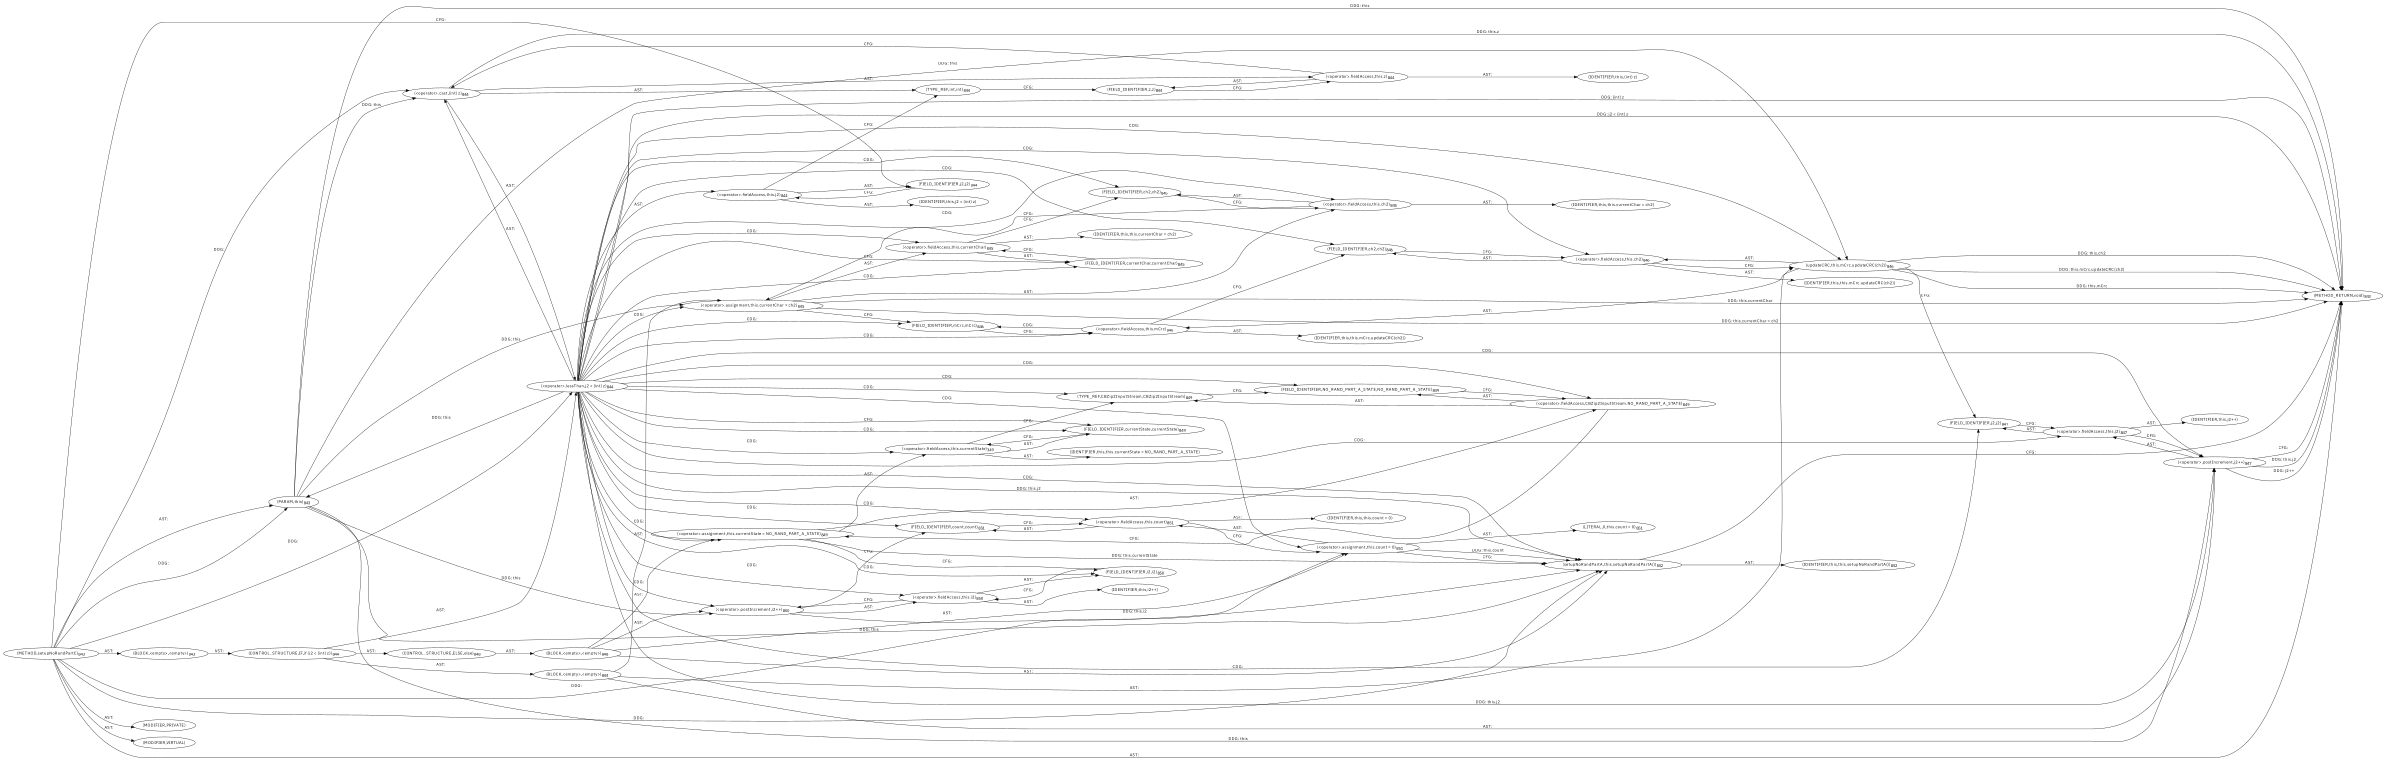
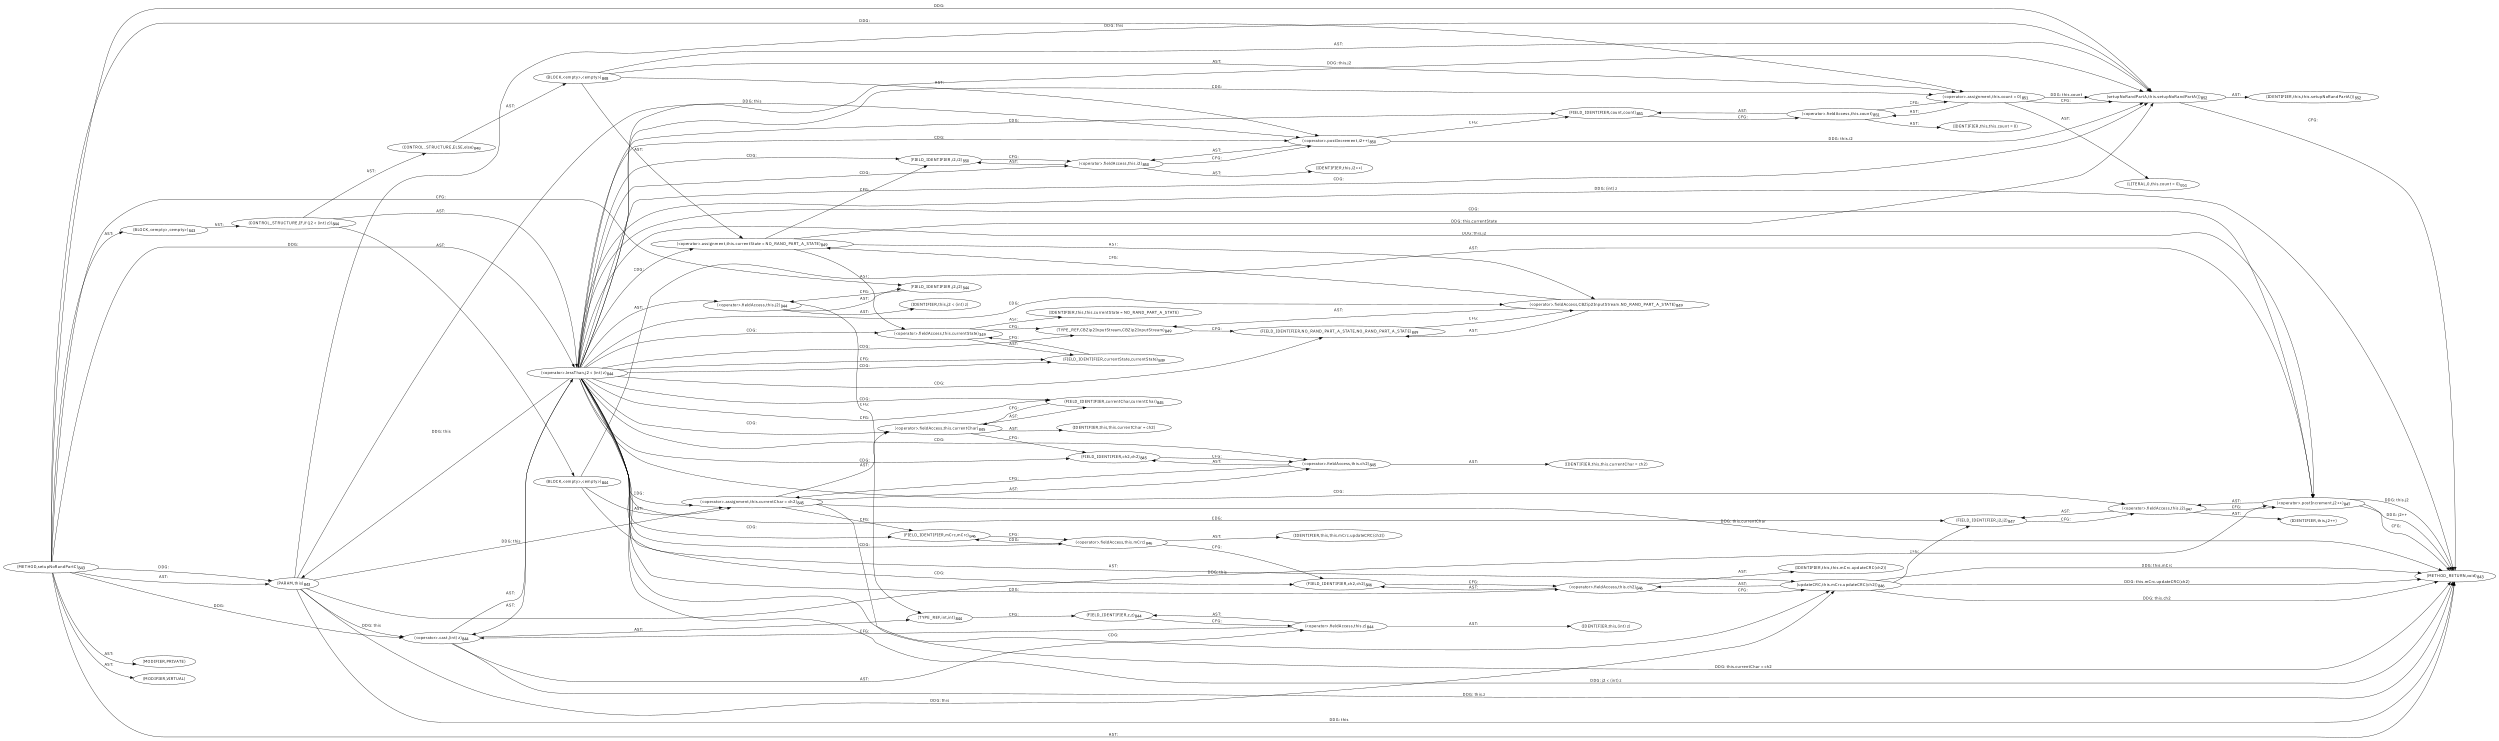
edge "(updateCRC,this.mCrc.updateCRC(ch2))" -> "(<operator>.fieldAccess,this.mCrc)": removed, label "AST:"
edge "(<operator>.lessThan,j2 < (int) z)" -> "(<operator>.fieldAccess,this.count)": removed, label "CDG:"
